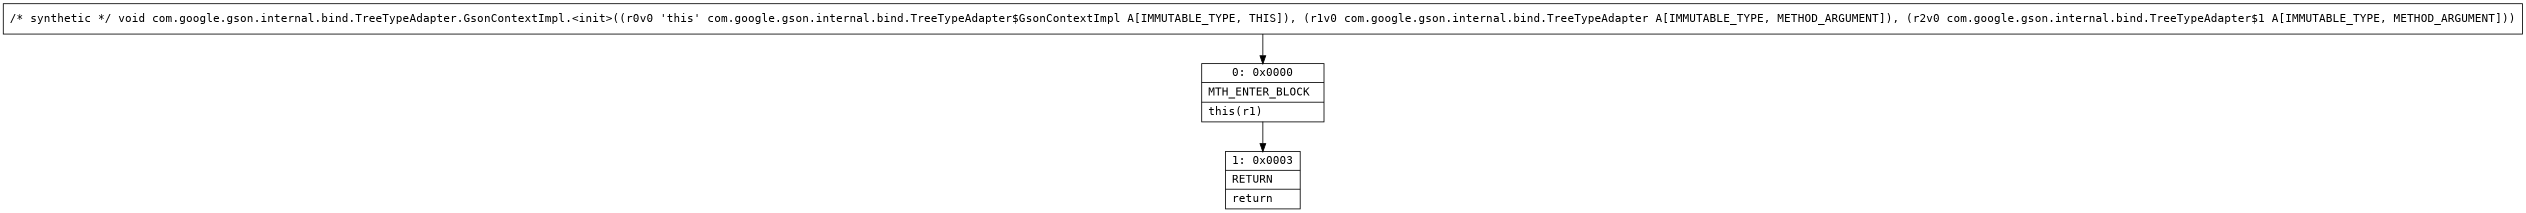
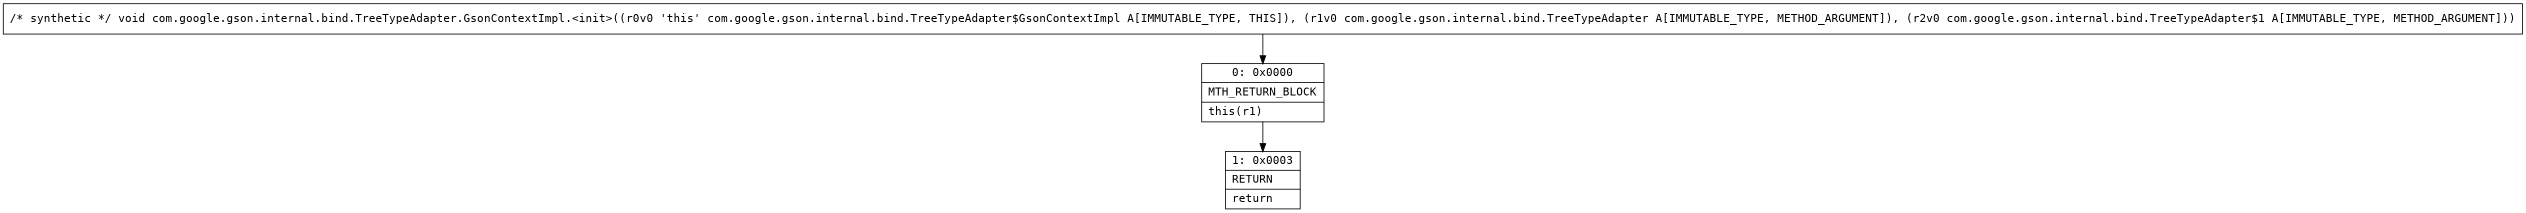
node "0: 0x0000": text "MTH_ENTER_BLOCK" -> "MTH_RETURN_BLOCK"
